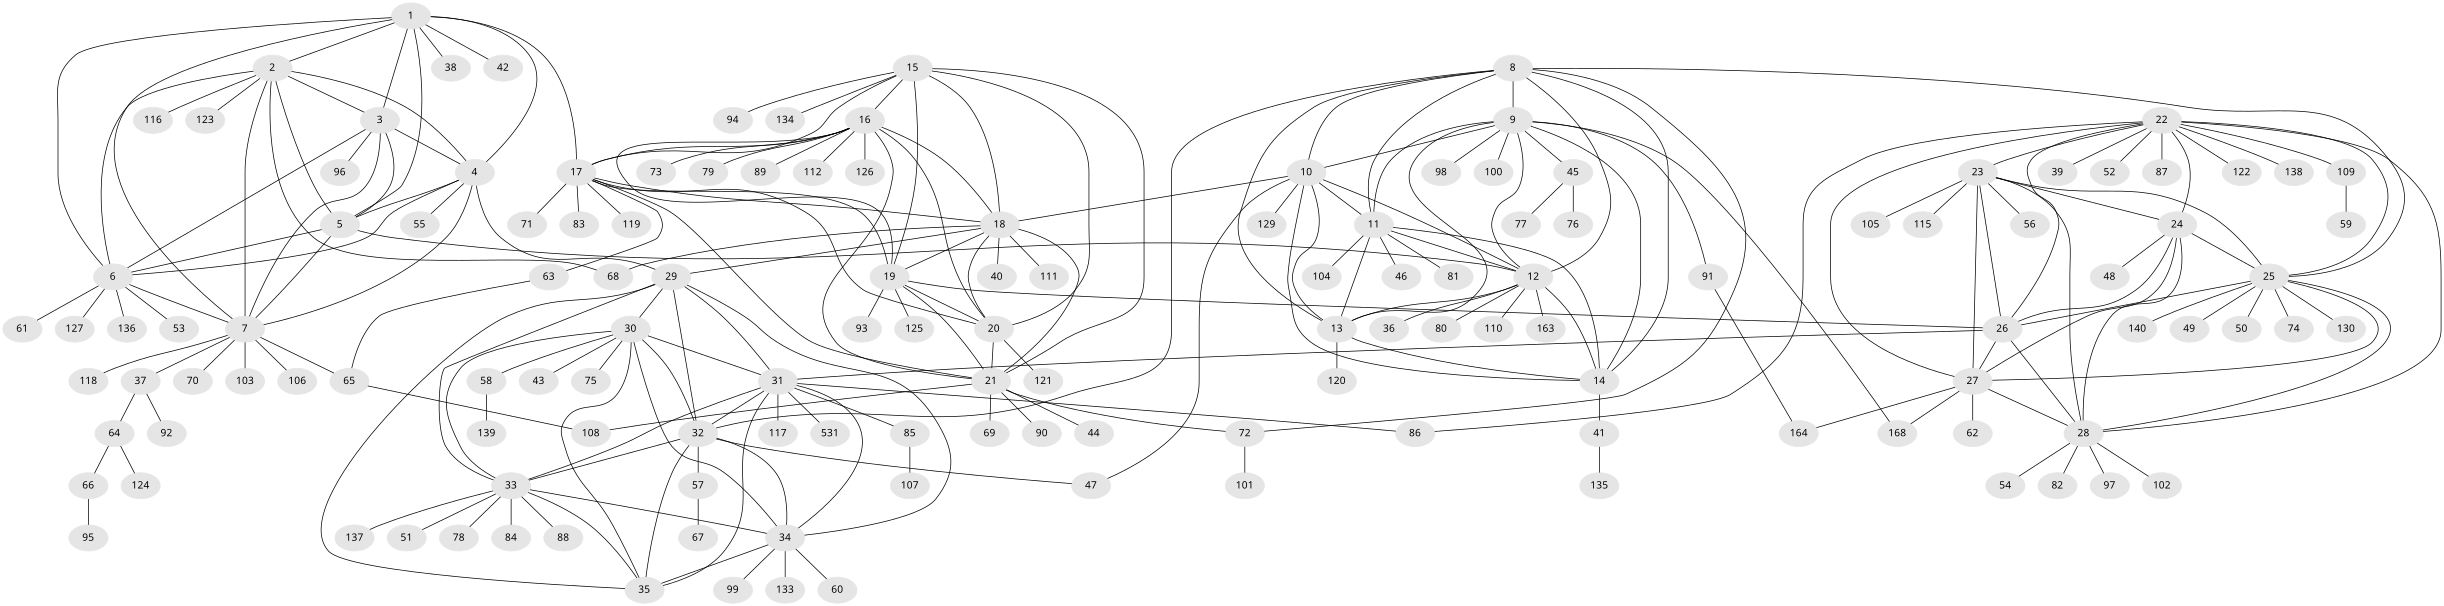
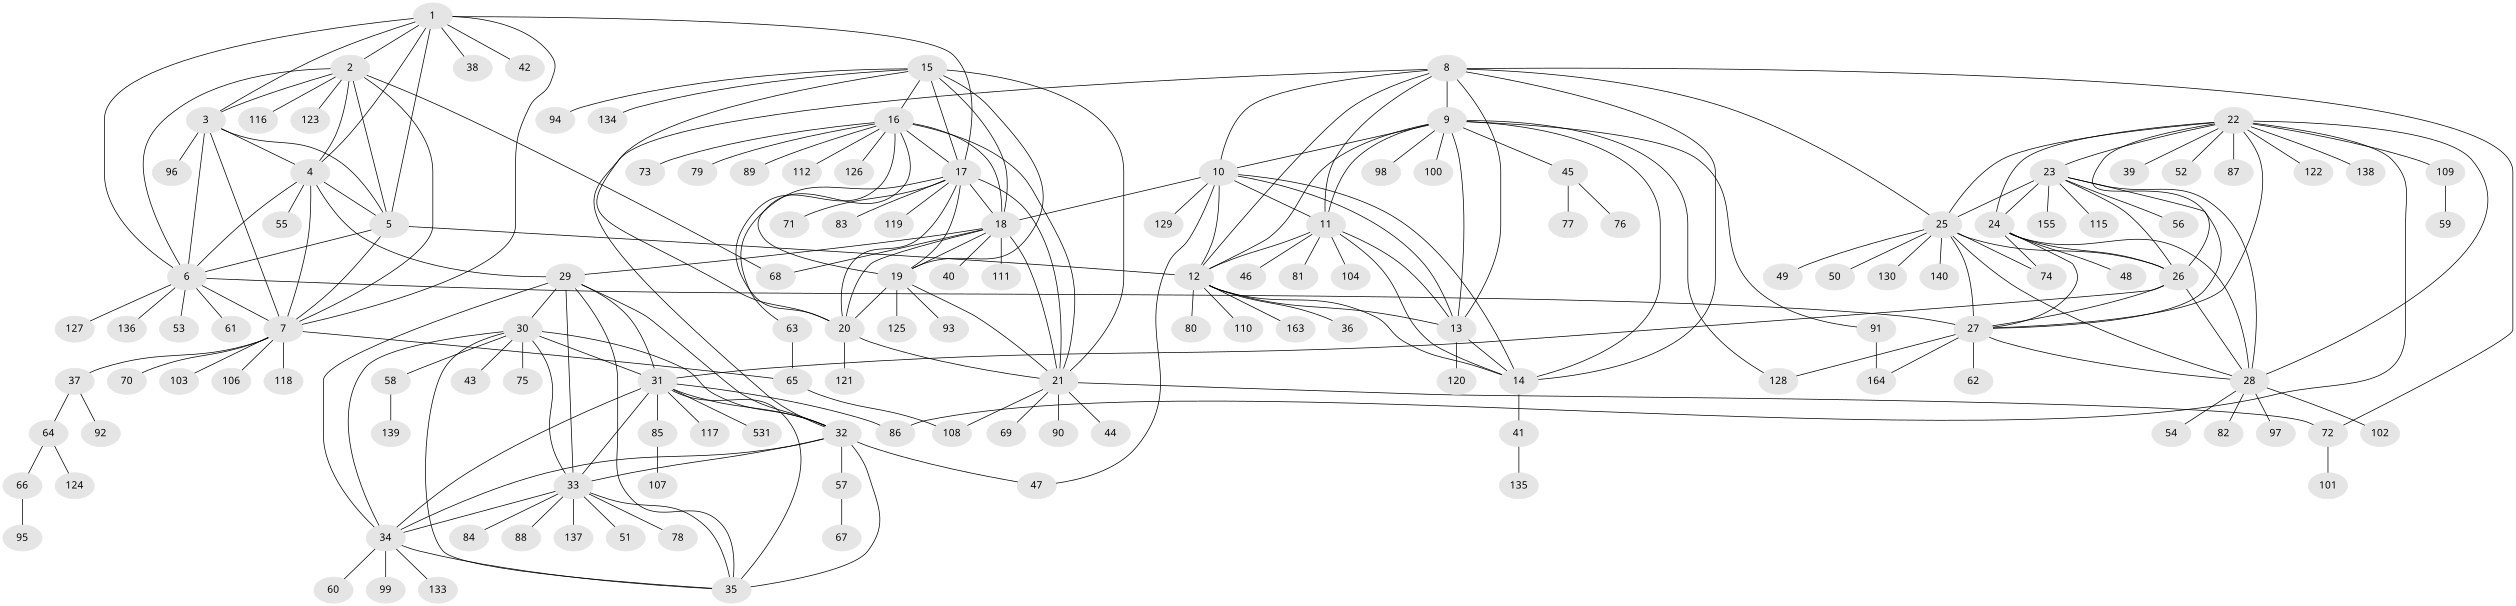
node "105": label "105" -> "155"
edge "24" -- "25": now "24" -- "74"
edge "6" -- "27": added
edge "19" -- "26": removed
node "168": label "168" -> "128"
